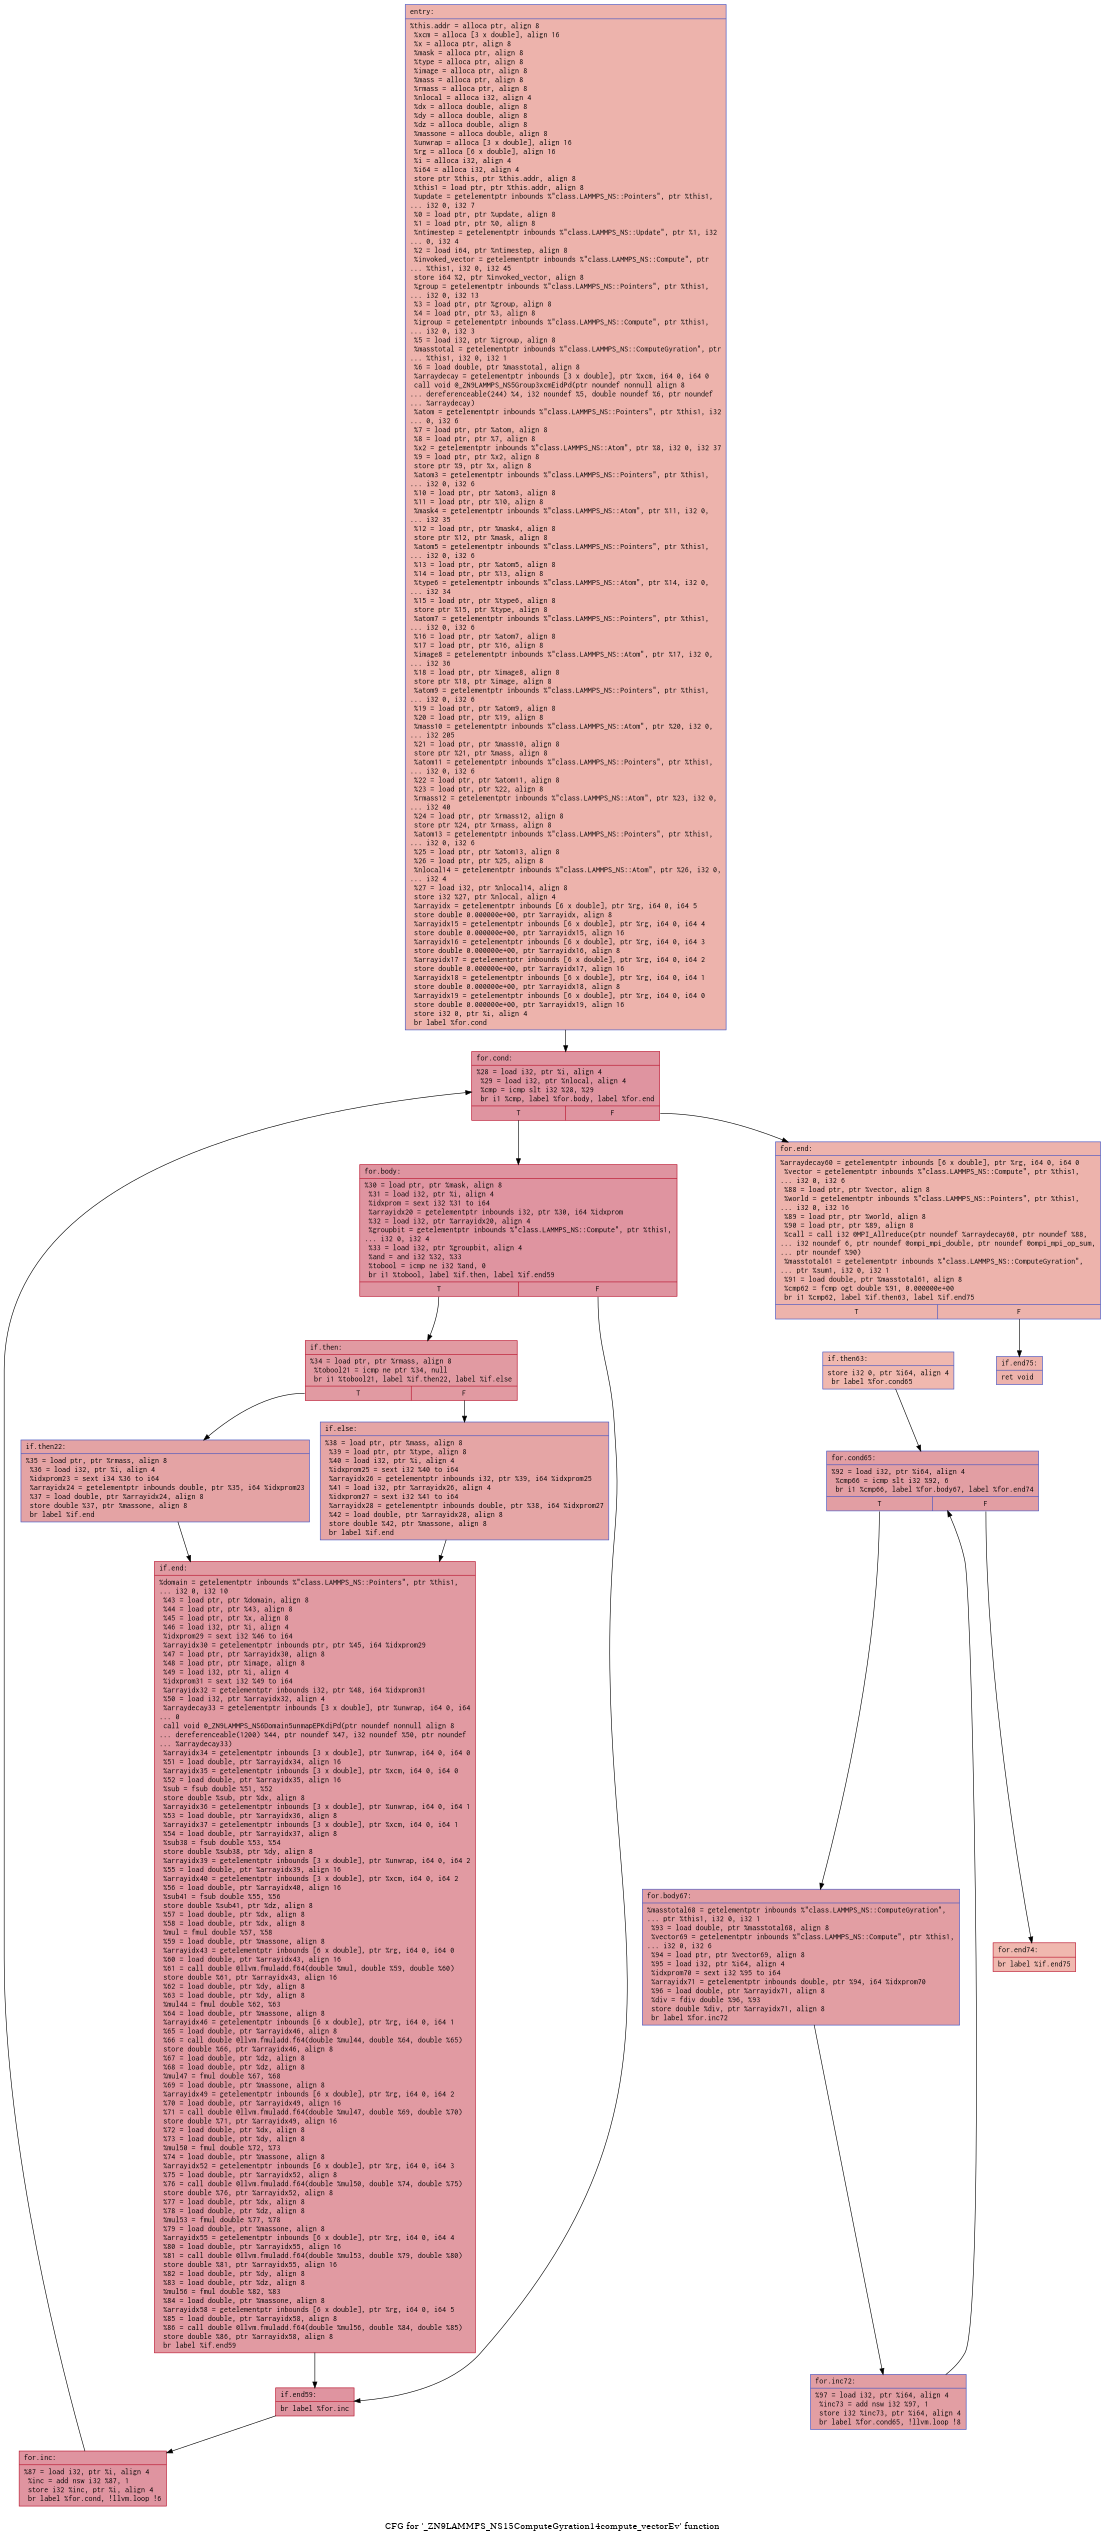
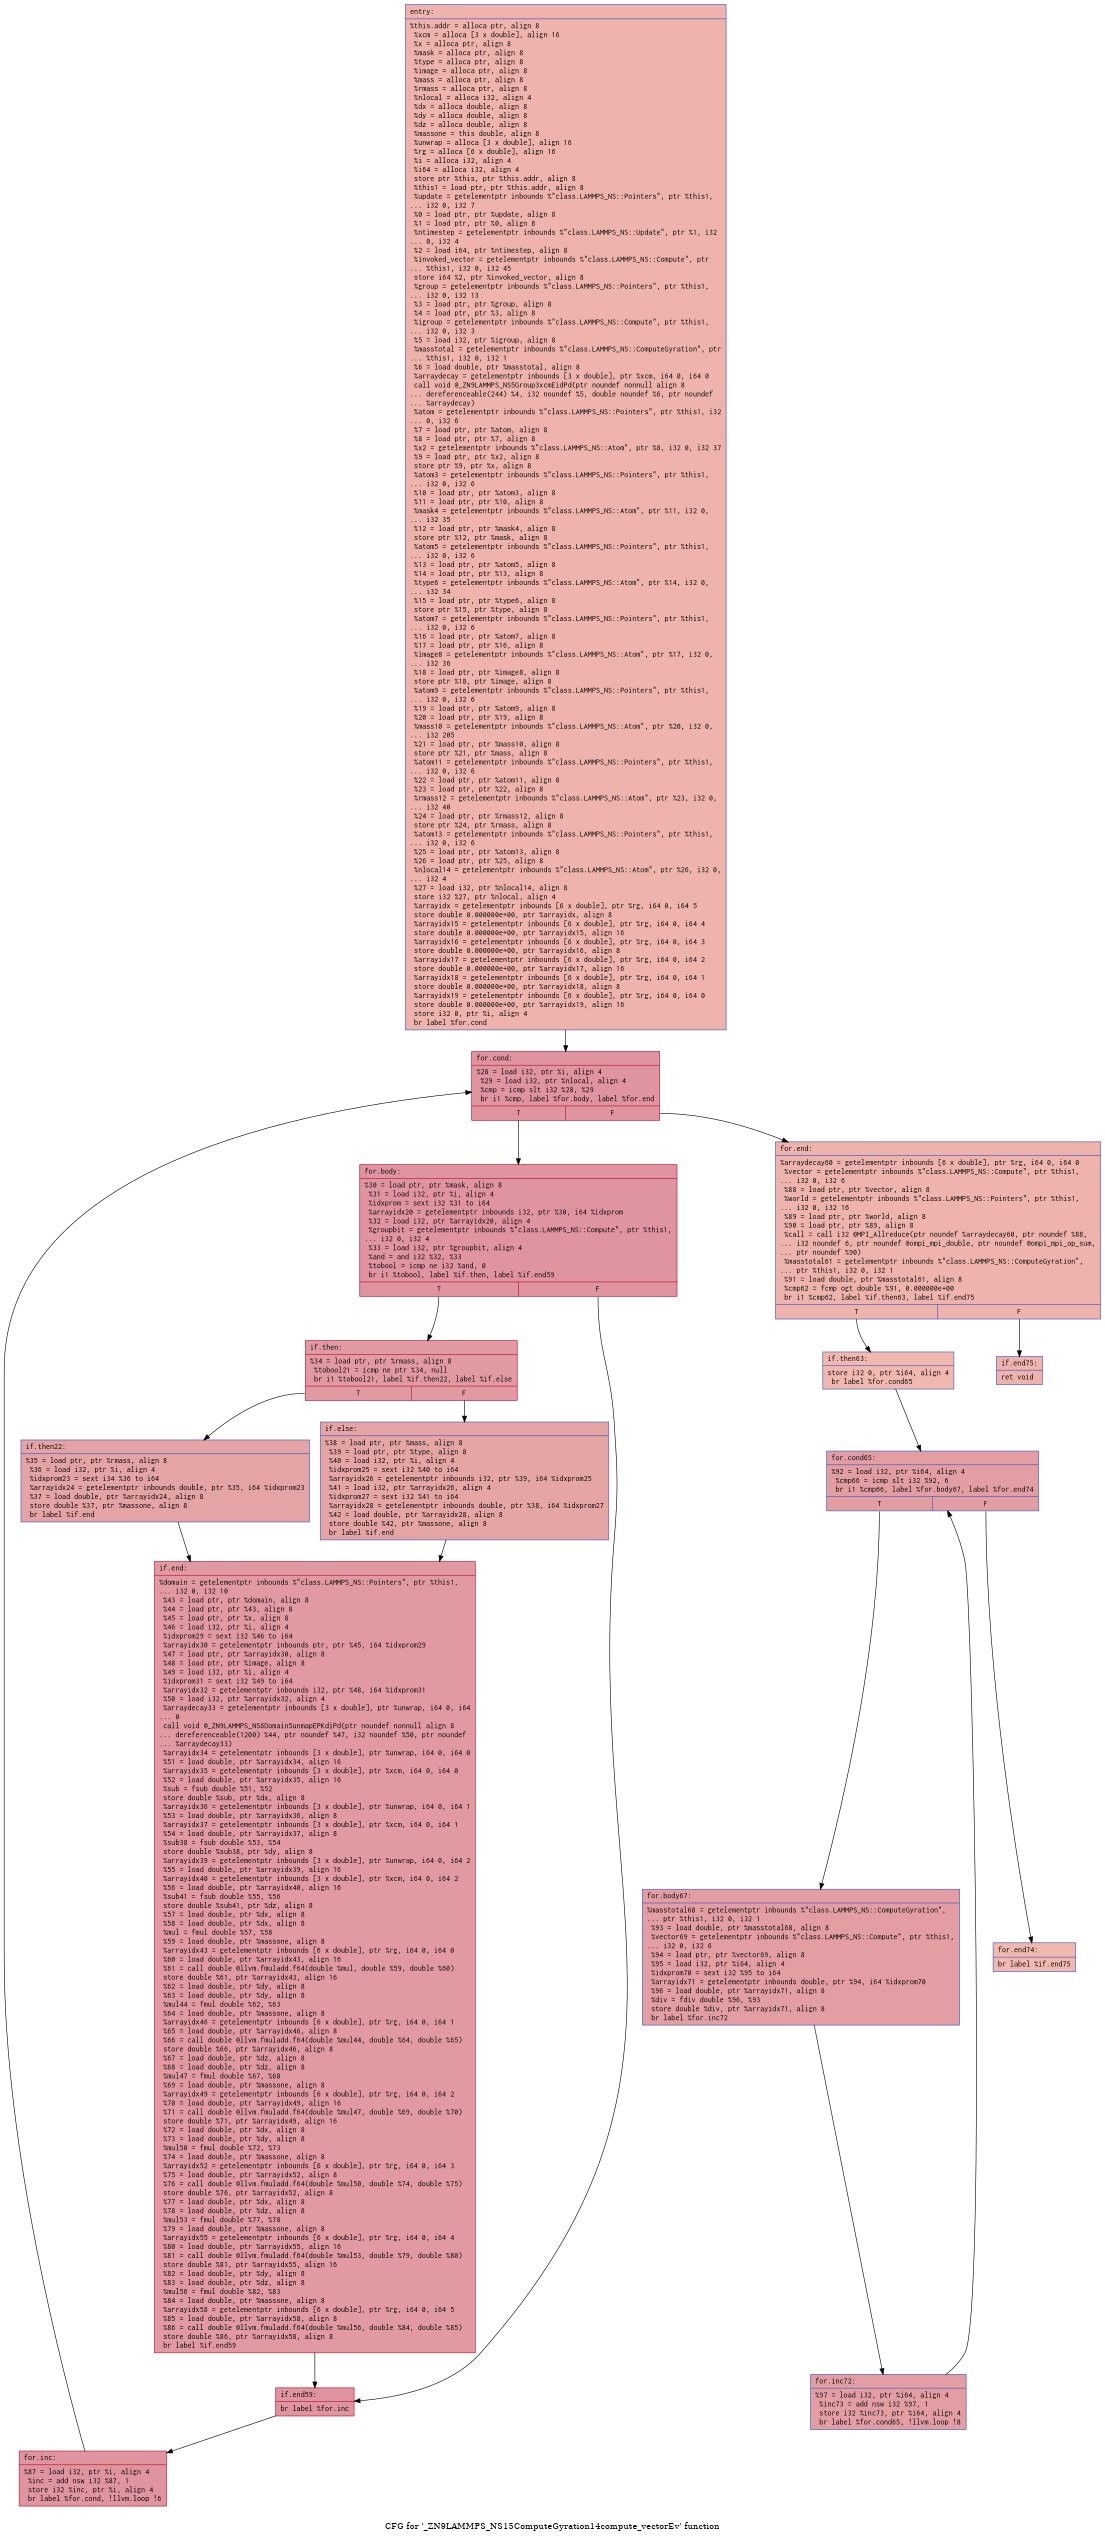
node "entry:": text "%massone = alloca double, align 8" -> "%massone = this double, align 8"
node "for.end:": text "... ptr %sum1, i32 0, i32 1" -> "... ptr %this1, i32 0, i32 1"
edge "for.end:" -> "if.then63:": added
node "for.end74:": color #b70d28ff -> #3d50c3ff
